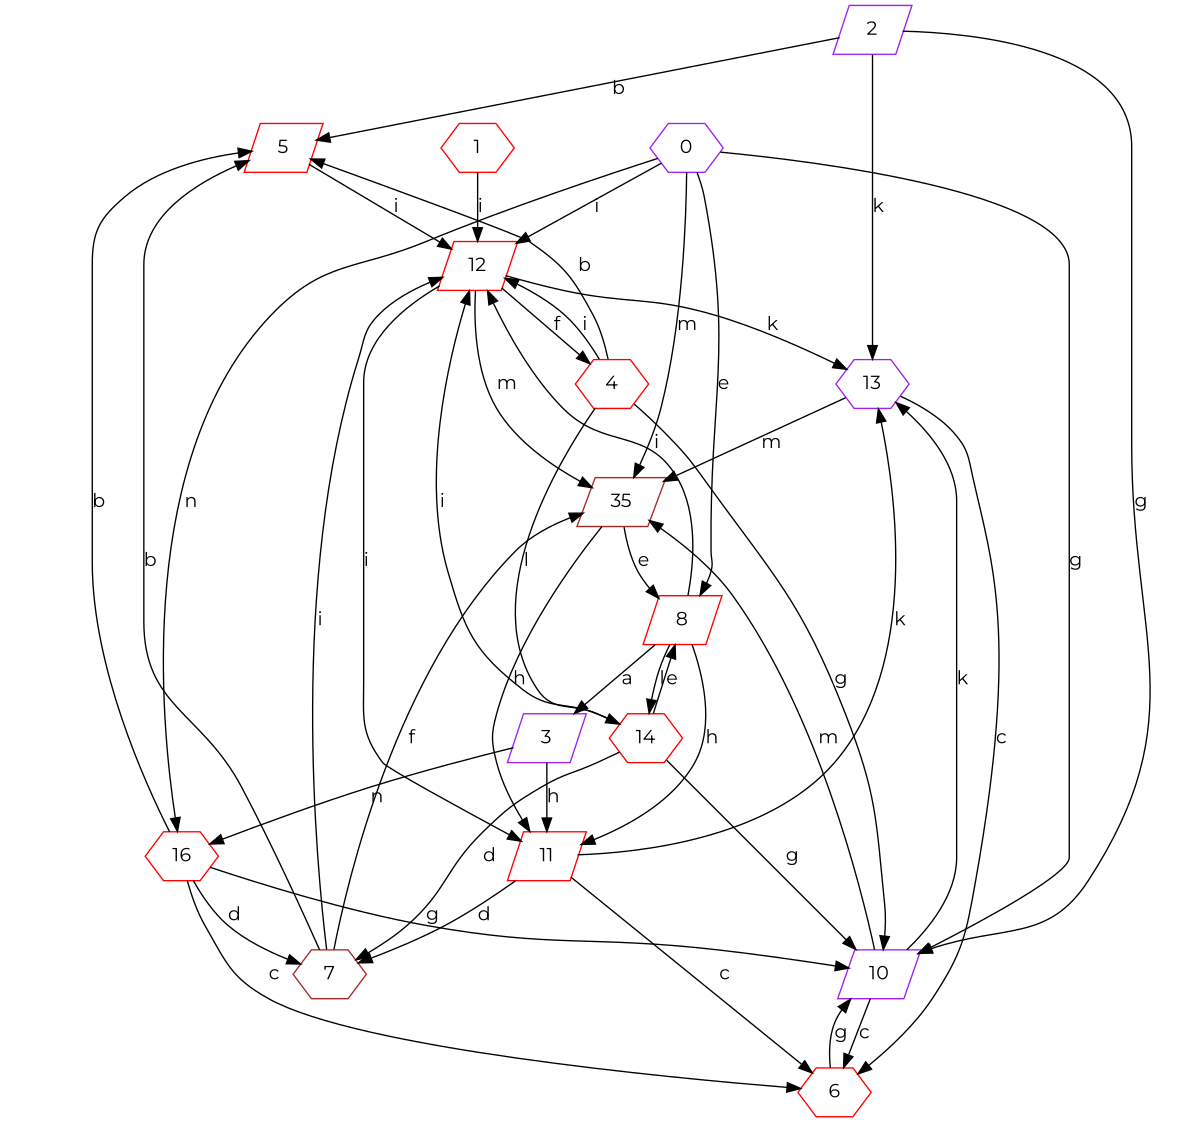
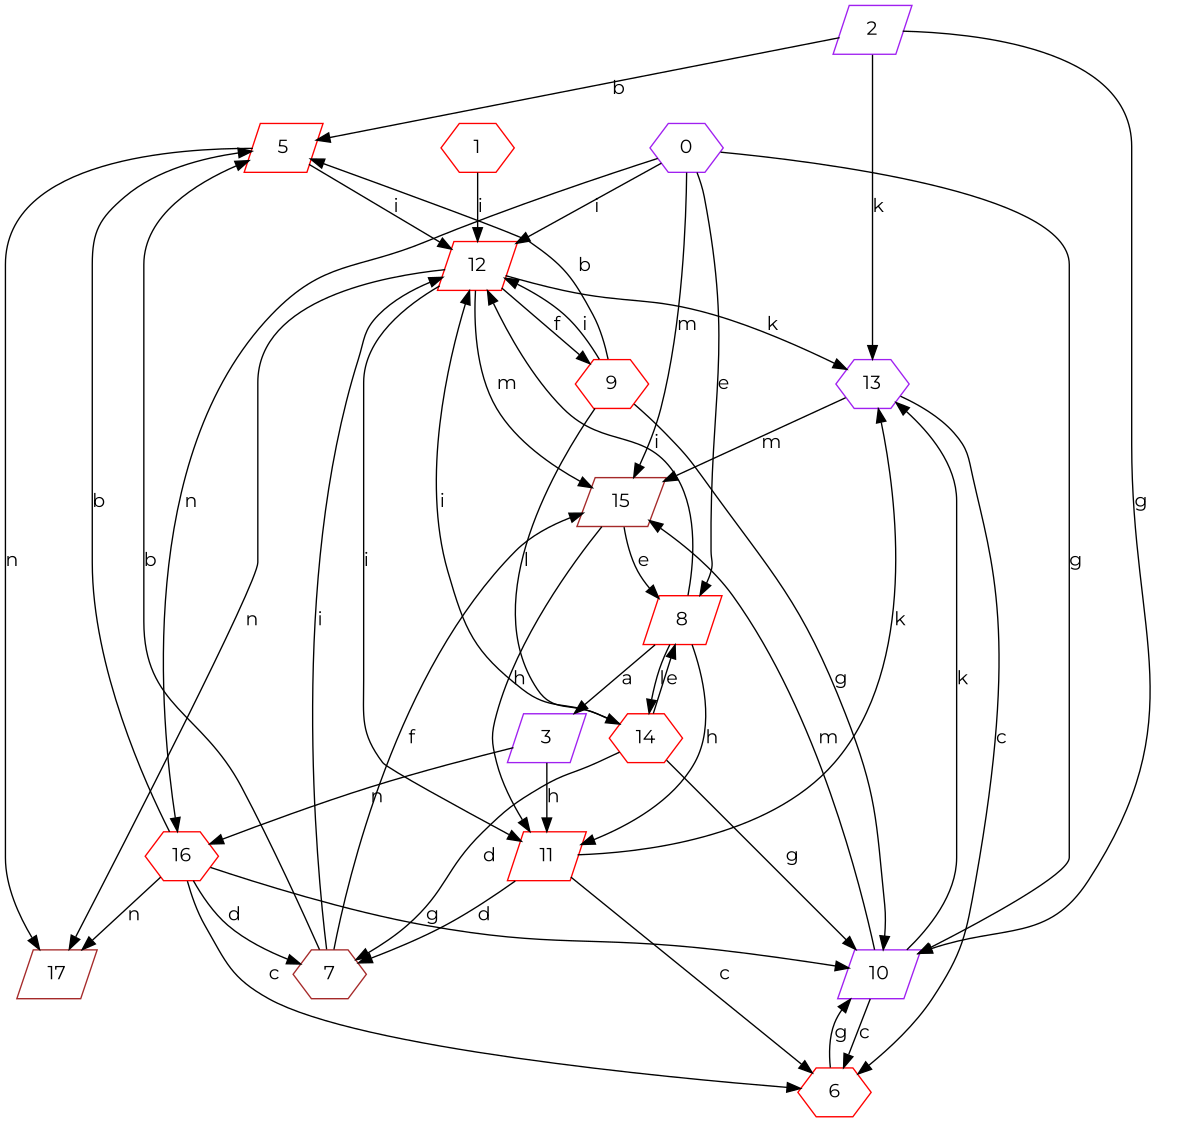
node "4": label "4" -> "9"
node "35": label "35" -> "15"
node "17": added
